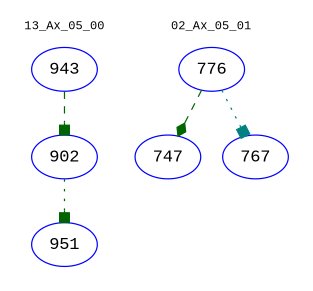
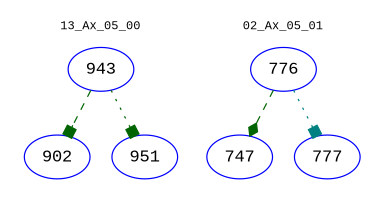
node "767": label "767" -> "777"
edge "902" -> "951": now "943" -> "951"
